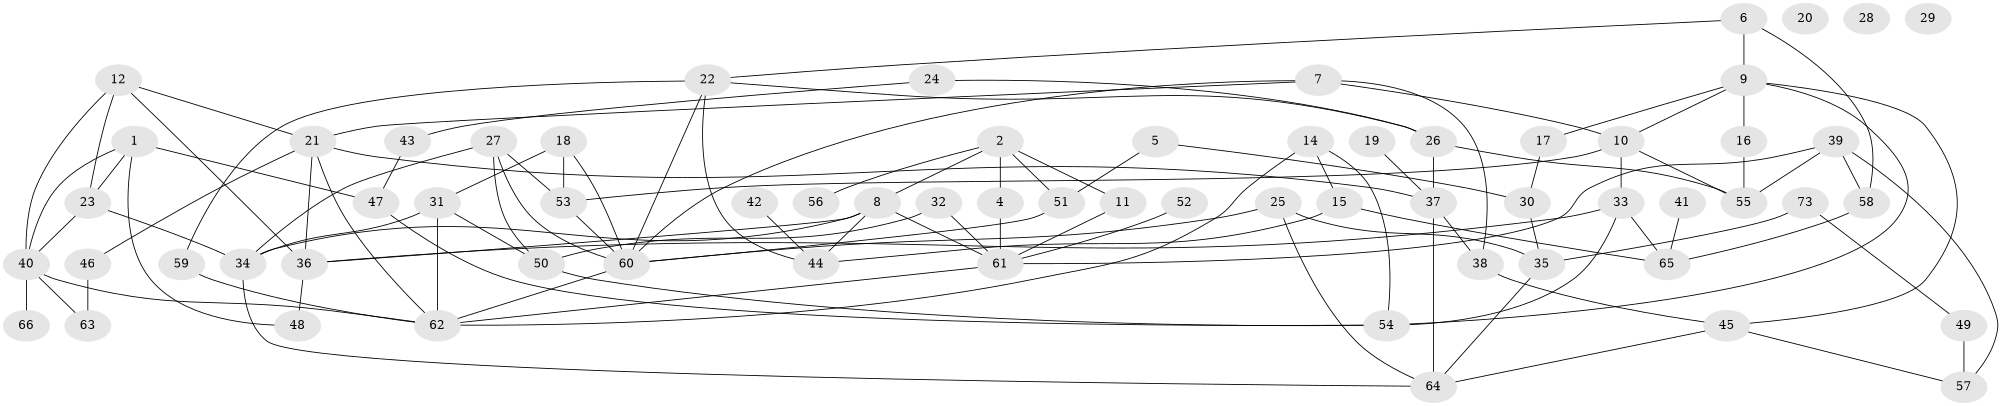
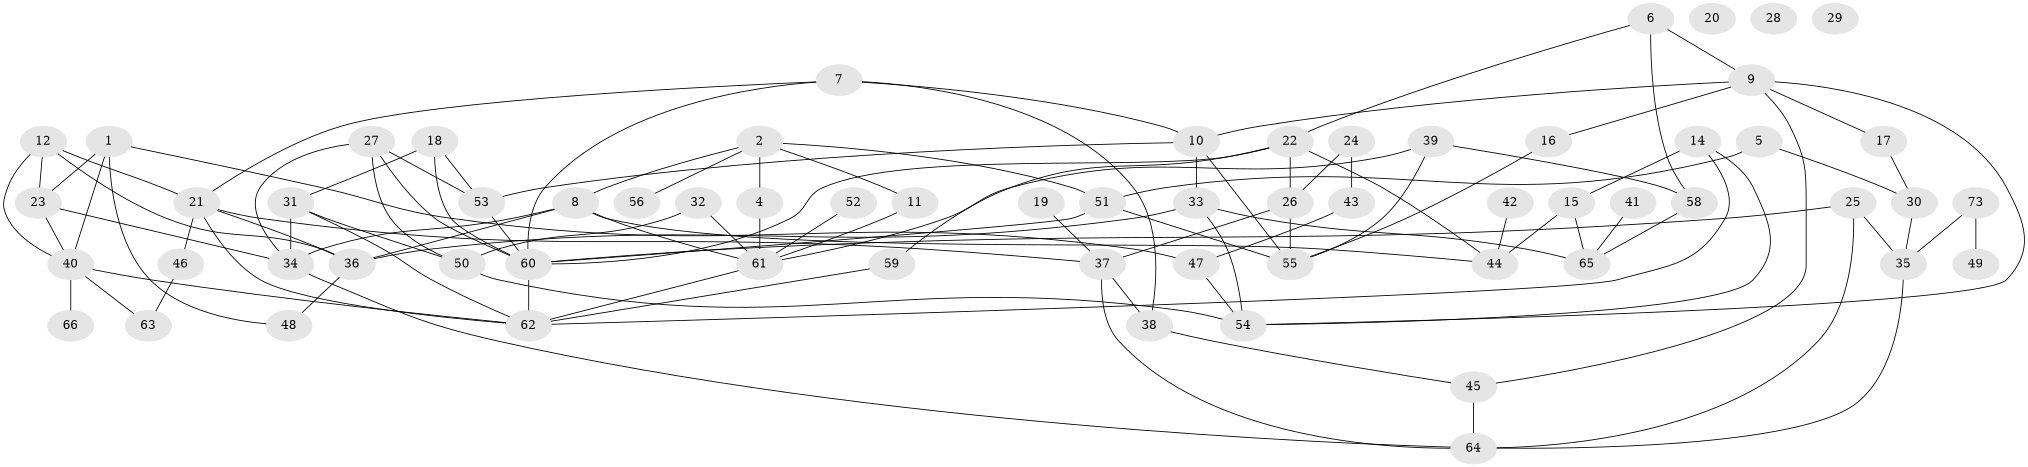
edge "51" -- "55": added
node "57": removed
